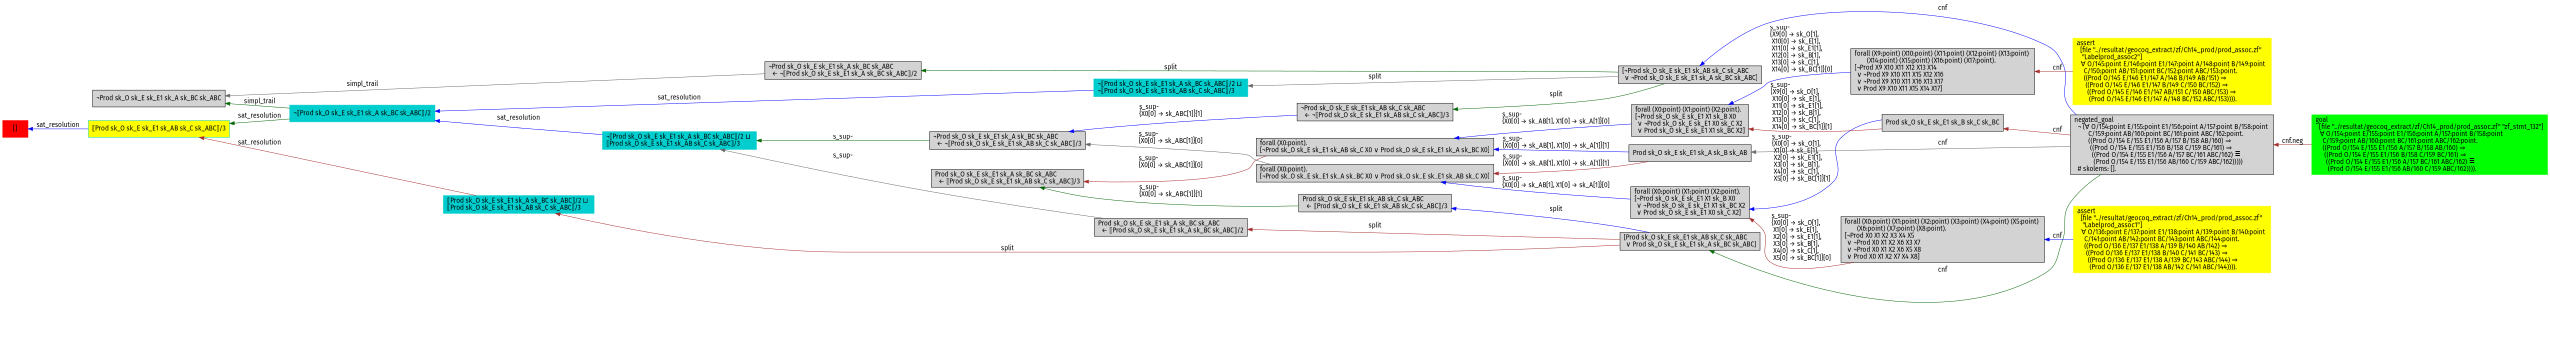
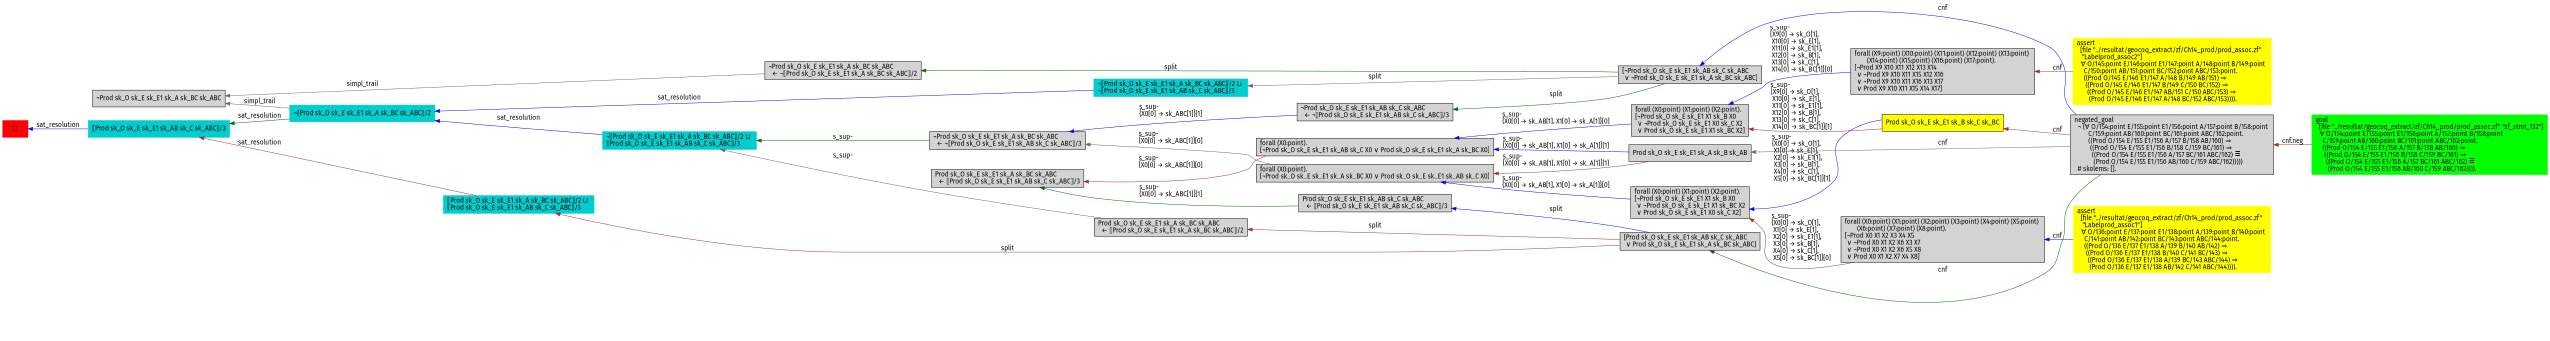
edge "¬⟦Prod sk_O sk_E sk_E1 sk_A sk_BC sk_ABC⟧/2" -> "¬Prod sk_O sk_E sk_E1 sk_A sk_BC sk_ABC": color darkgreen -> gray40
node "Prod sk_O sk_E sk_E1 sk_B sk_C sk_BC": fillcolor lightgrey -> yellow
node "⟦Prod sk_O sk_E sk_E1 sk_AB sk_C sk_ABC⟧/3": fillcolor yellow -> cyan3
